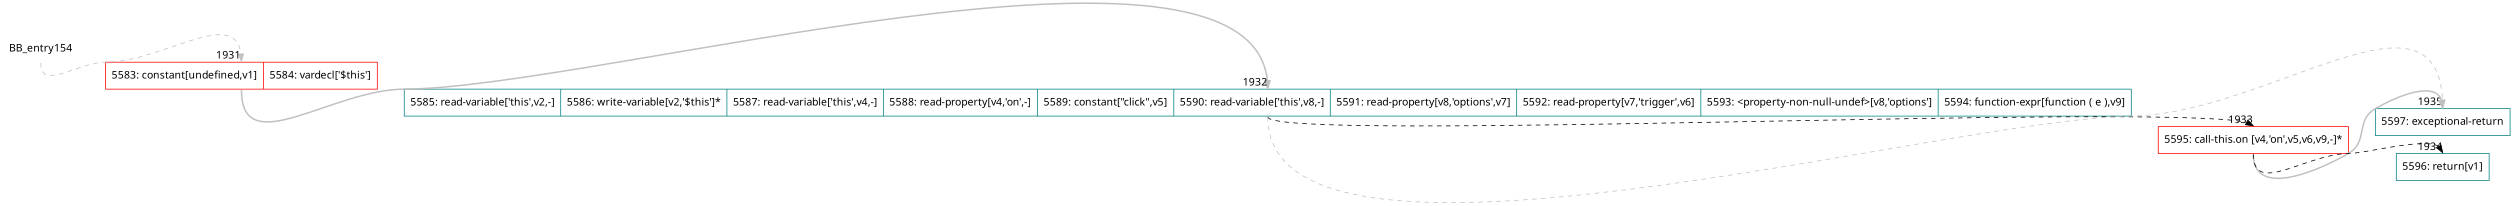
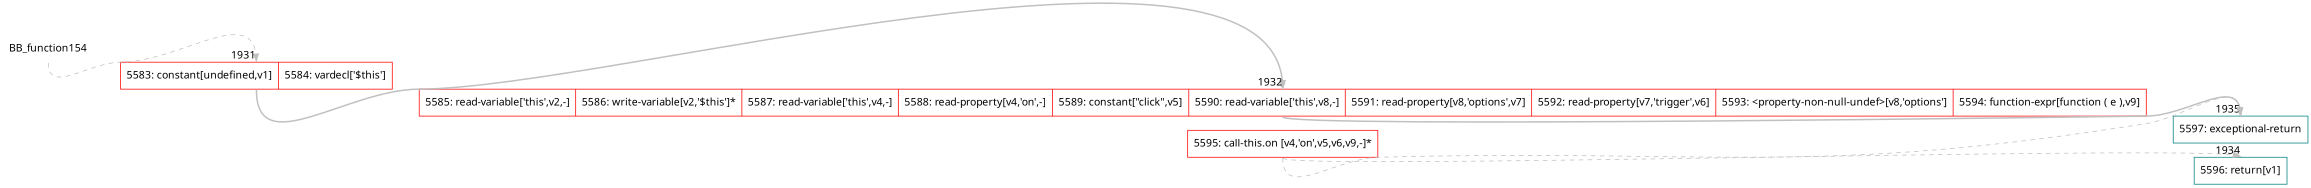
node "BB_entry154": label "BB_entry154" -> "BB_function154"
node "5585: read-variable['this',v2,-]": color teal -> red
edge "5585: read-variable['this',v2,-]" -> "5595: call-this.on [v4,'on',v5,v6,v9,-]*": removed
edge "5595: call-this.on [v4,'on',v5,v6,v9,-]*" -> "5597: exceptional-return": style bold -> dashed
edge "5585: read-variable['this',v2,-]" -> "5597: exceptional-return": style dashed -> bold
edge "5595: call-this.on [v4,'on',v5,v6,v9,-]*" -> "5596: return[v1]": color black -> gray
